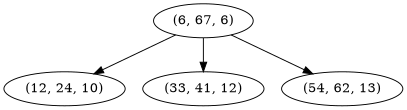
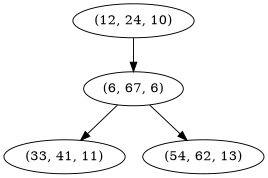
edge "(6, 67, 6)" -> "(12, 24, 10)": reversed
node "(33, 41, 12)": label "(33, 41, 12)" -> "(33, 41, 11)"
